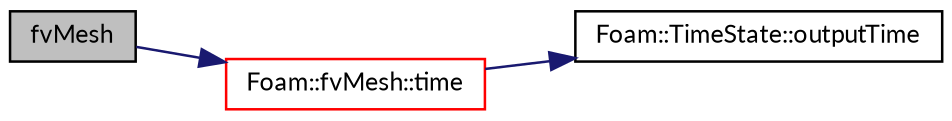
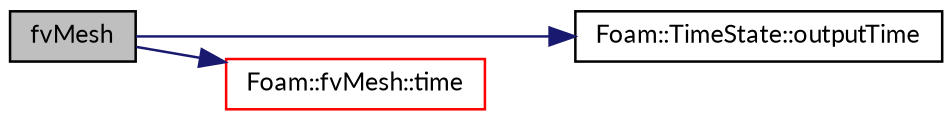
edge "Foam::fvMesh::time" -> "Foam::TimeState::outputTime": now "fvMesh" -> "Foam::TimeState::outputTime"
